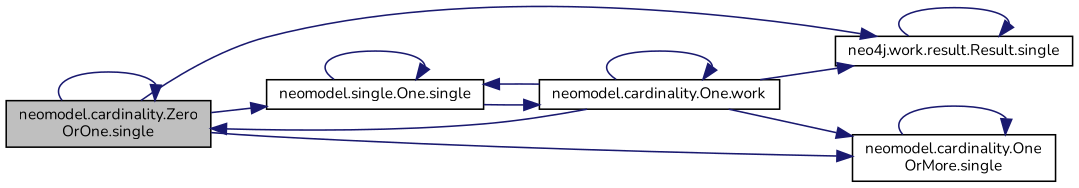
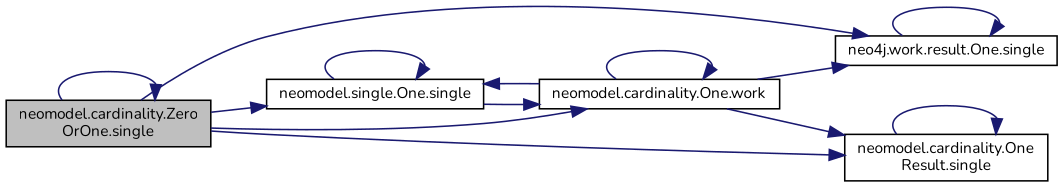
node "neo4j.work.result.Result.single": label "neo4j.work.result.Result.single" -> "neo4j.work.result.One.single"
edge "neomodel.cardinality.One.work" -> "neomodel.cardinality.Zero OrOne.single": reversed
node "neomodel.cardinality.One OrMore.single": label "neomodel.cardinality.One OrMore.single" -> "neomodel.cardinality.One Result.single"
